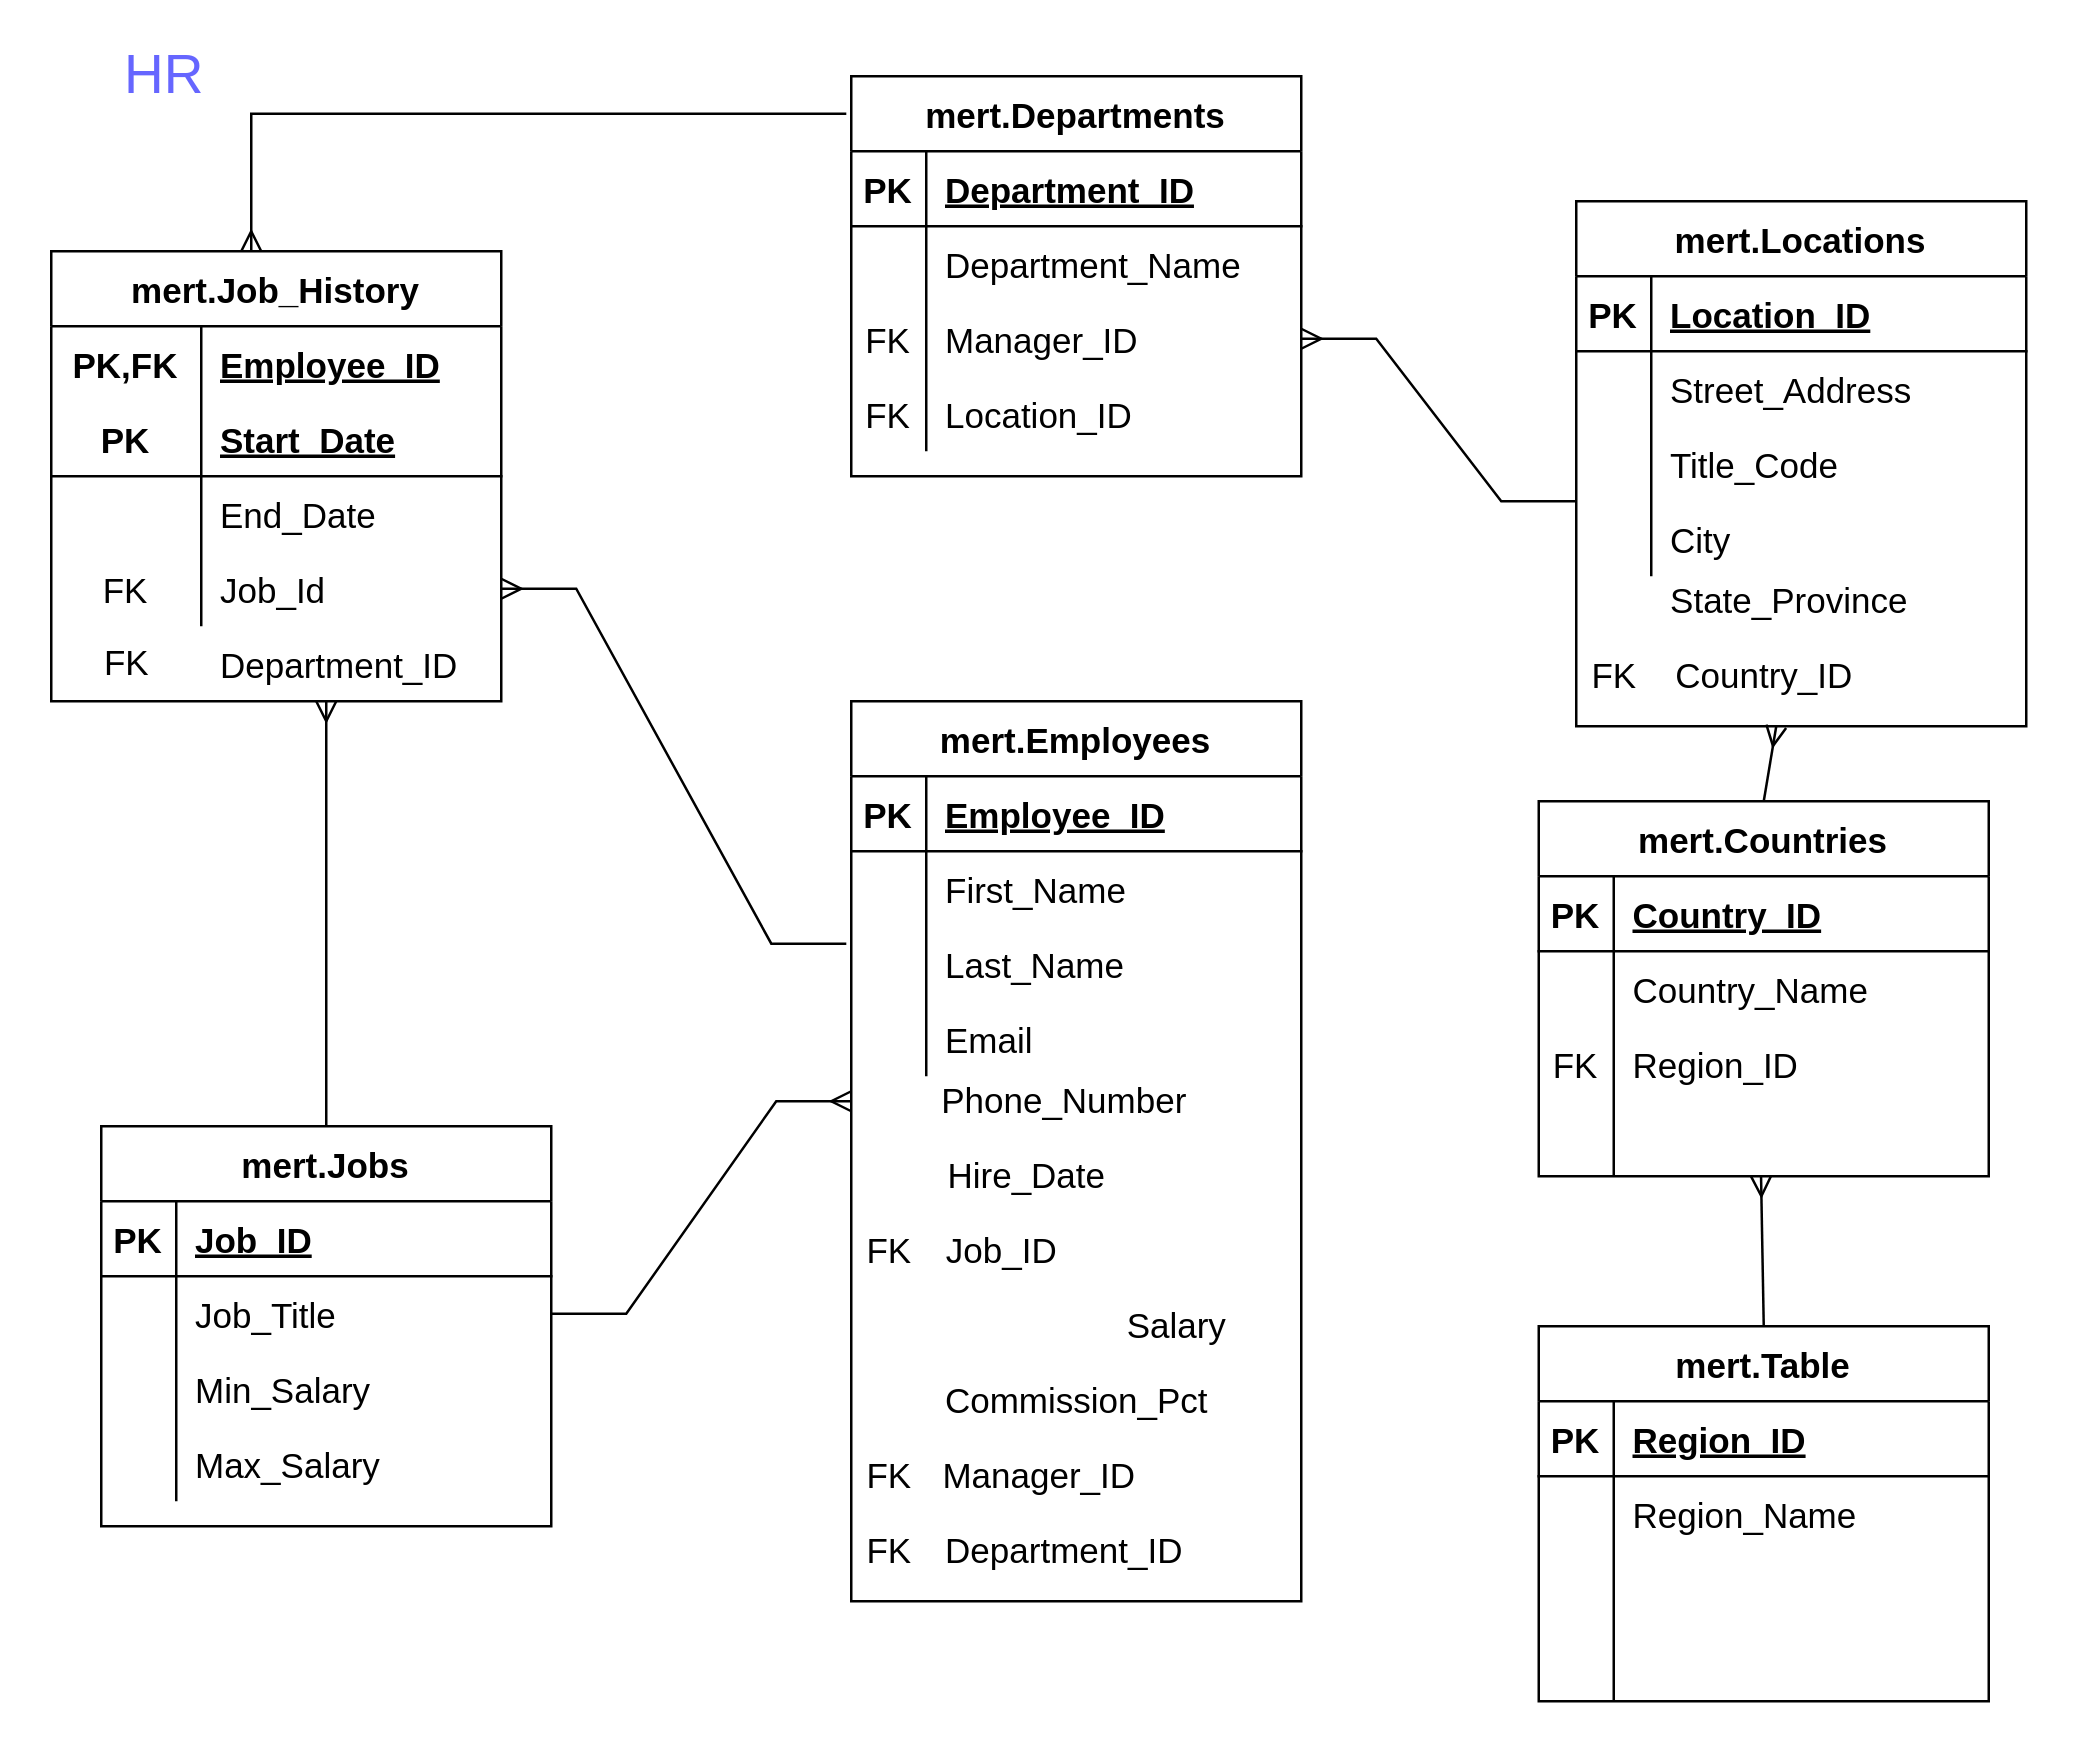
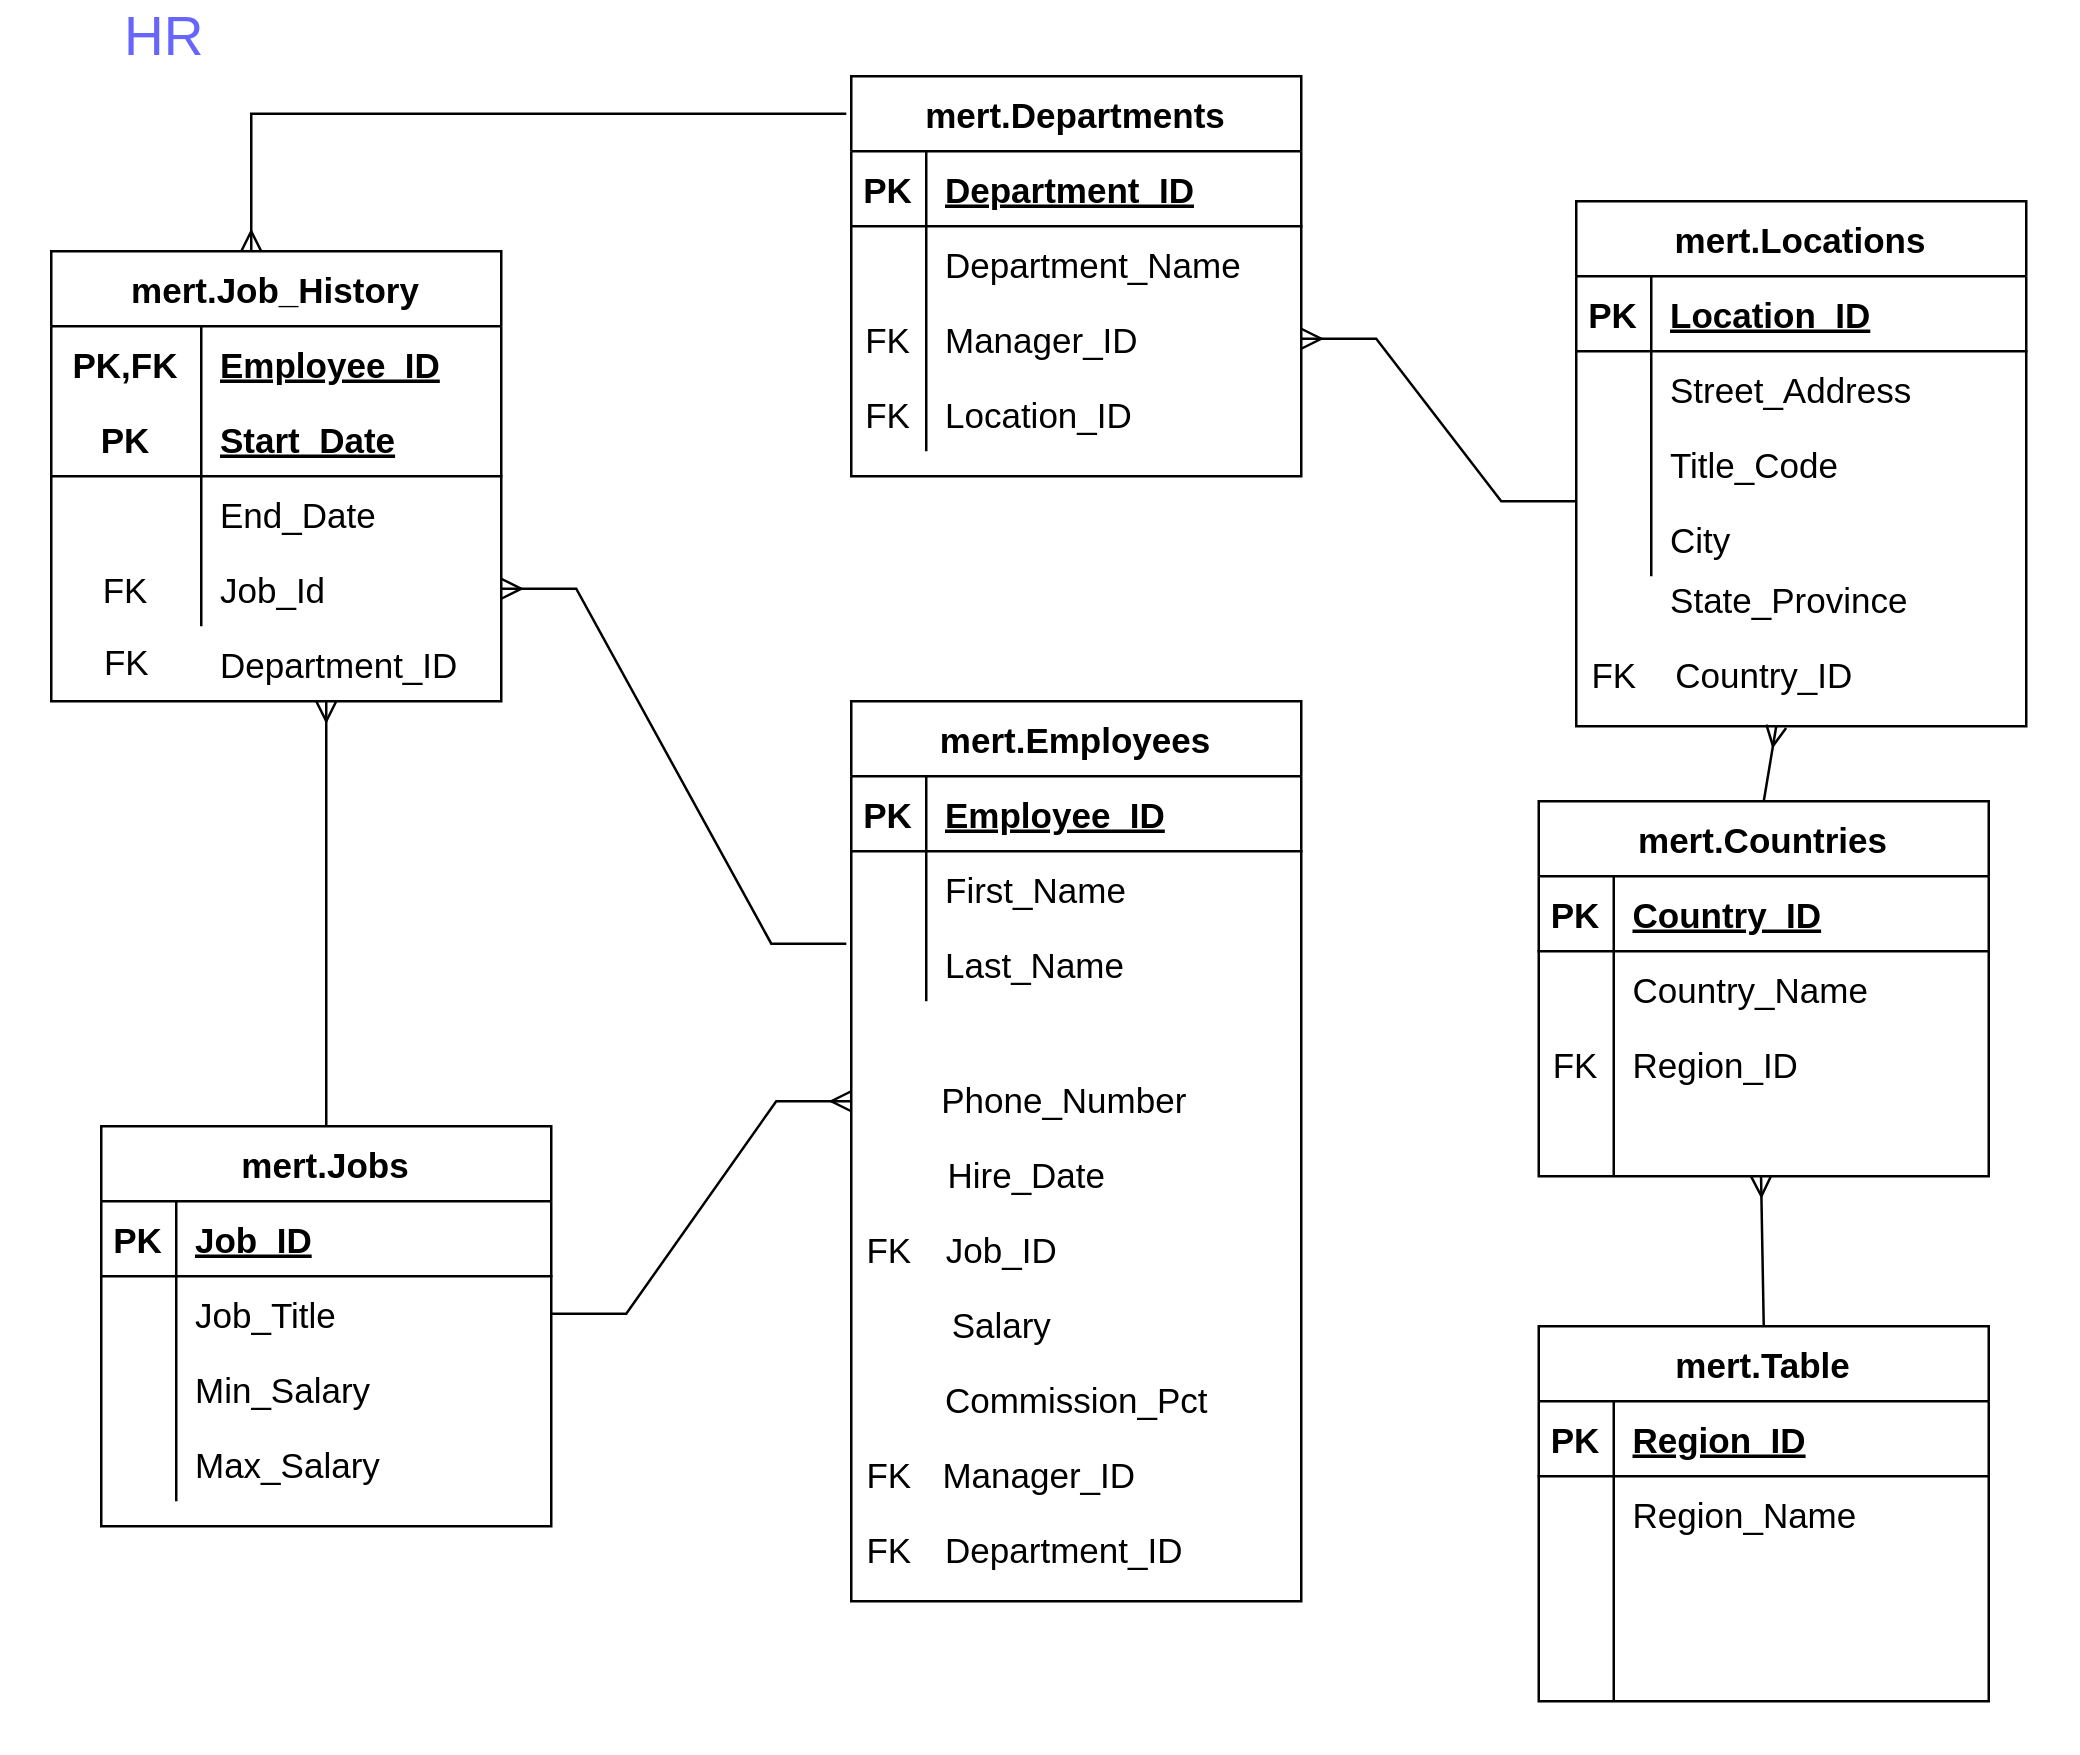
node "HR": moved (164, 76) -> (164, 39)
node "Email": removed
node "Salary": moved (1176, 1326) -> (1001, 1326)
